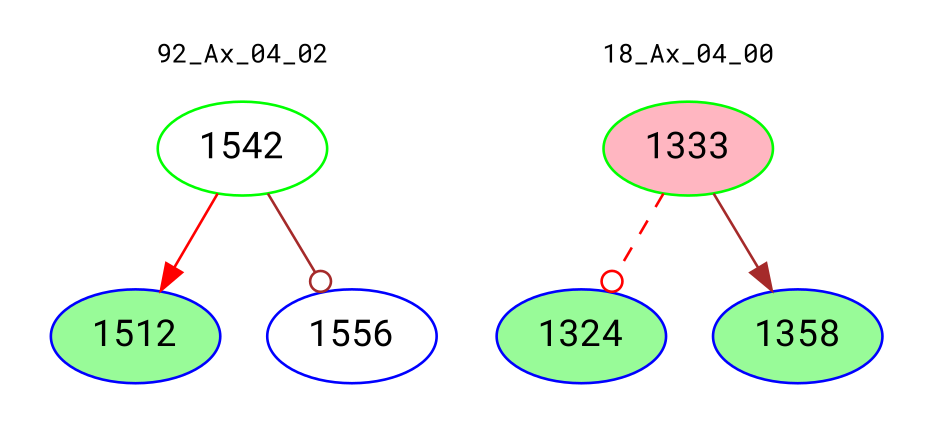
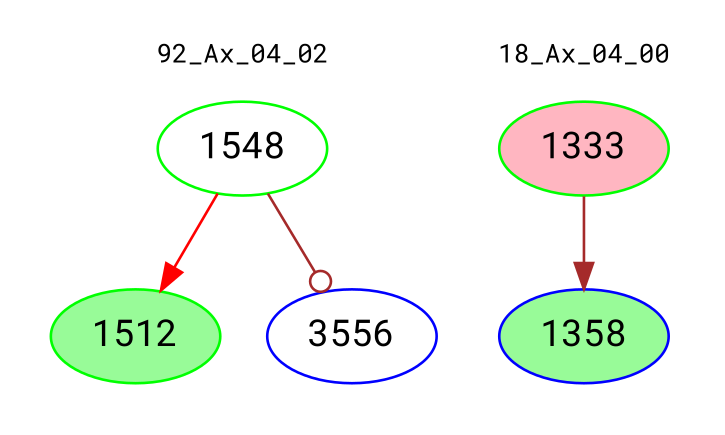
node "1542": label "1542" -> "1548"
node "1512": color blue -> green
node "1556": label "1556" -> "3556"
node "1324": removed
